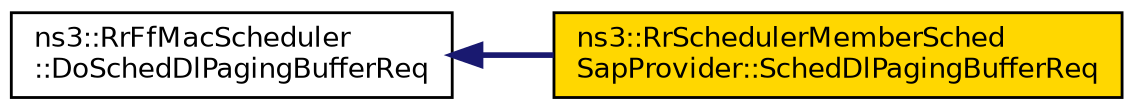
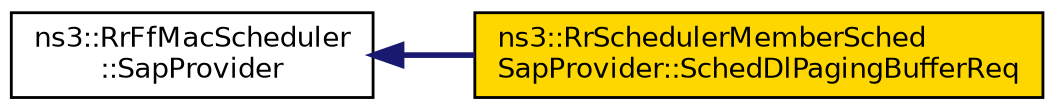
node "ns3::RrFfMacScheduler ::DoSchedDlPagingBufferReq": label "ns3::RrFfMacScheduler ::DoSchedDlPagingBufferReq" -> "ns3::RrFfMacScheduler ::SapProvider"
